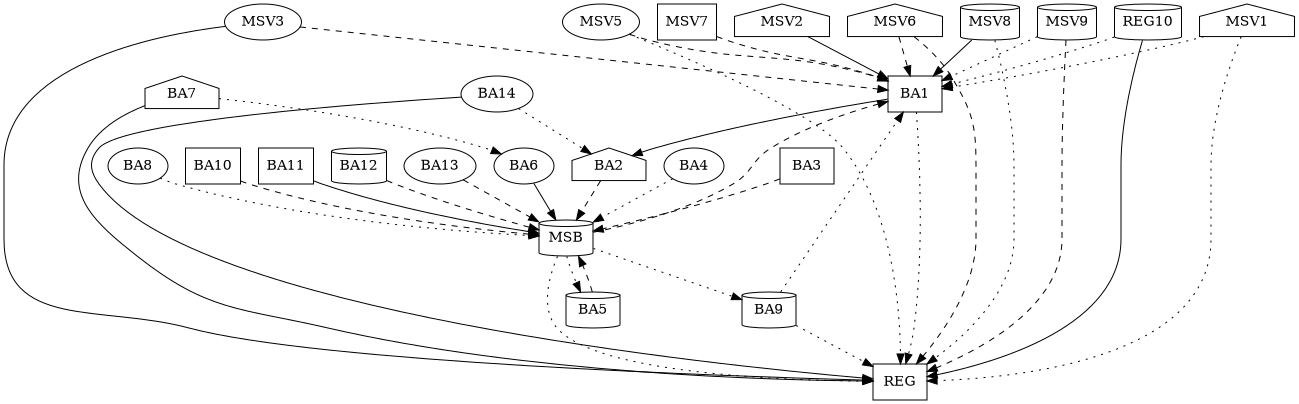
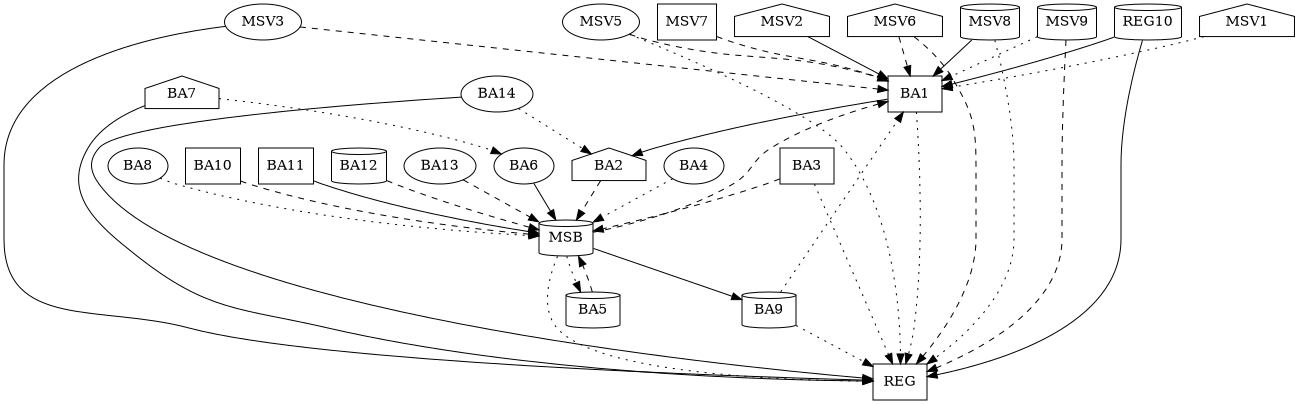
edge "REG10" -> "BA1": style dotted -> solid
edge "MSB" -> "BA9": style dotted -> solid
edge "MSV1" -> "REG": now "BA3" -> "REG"
